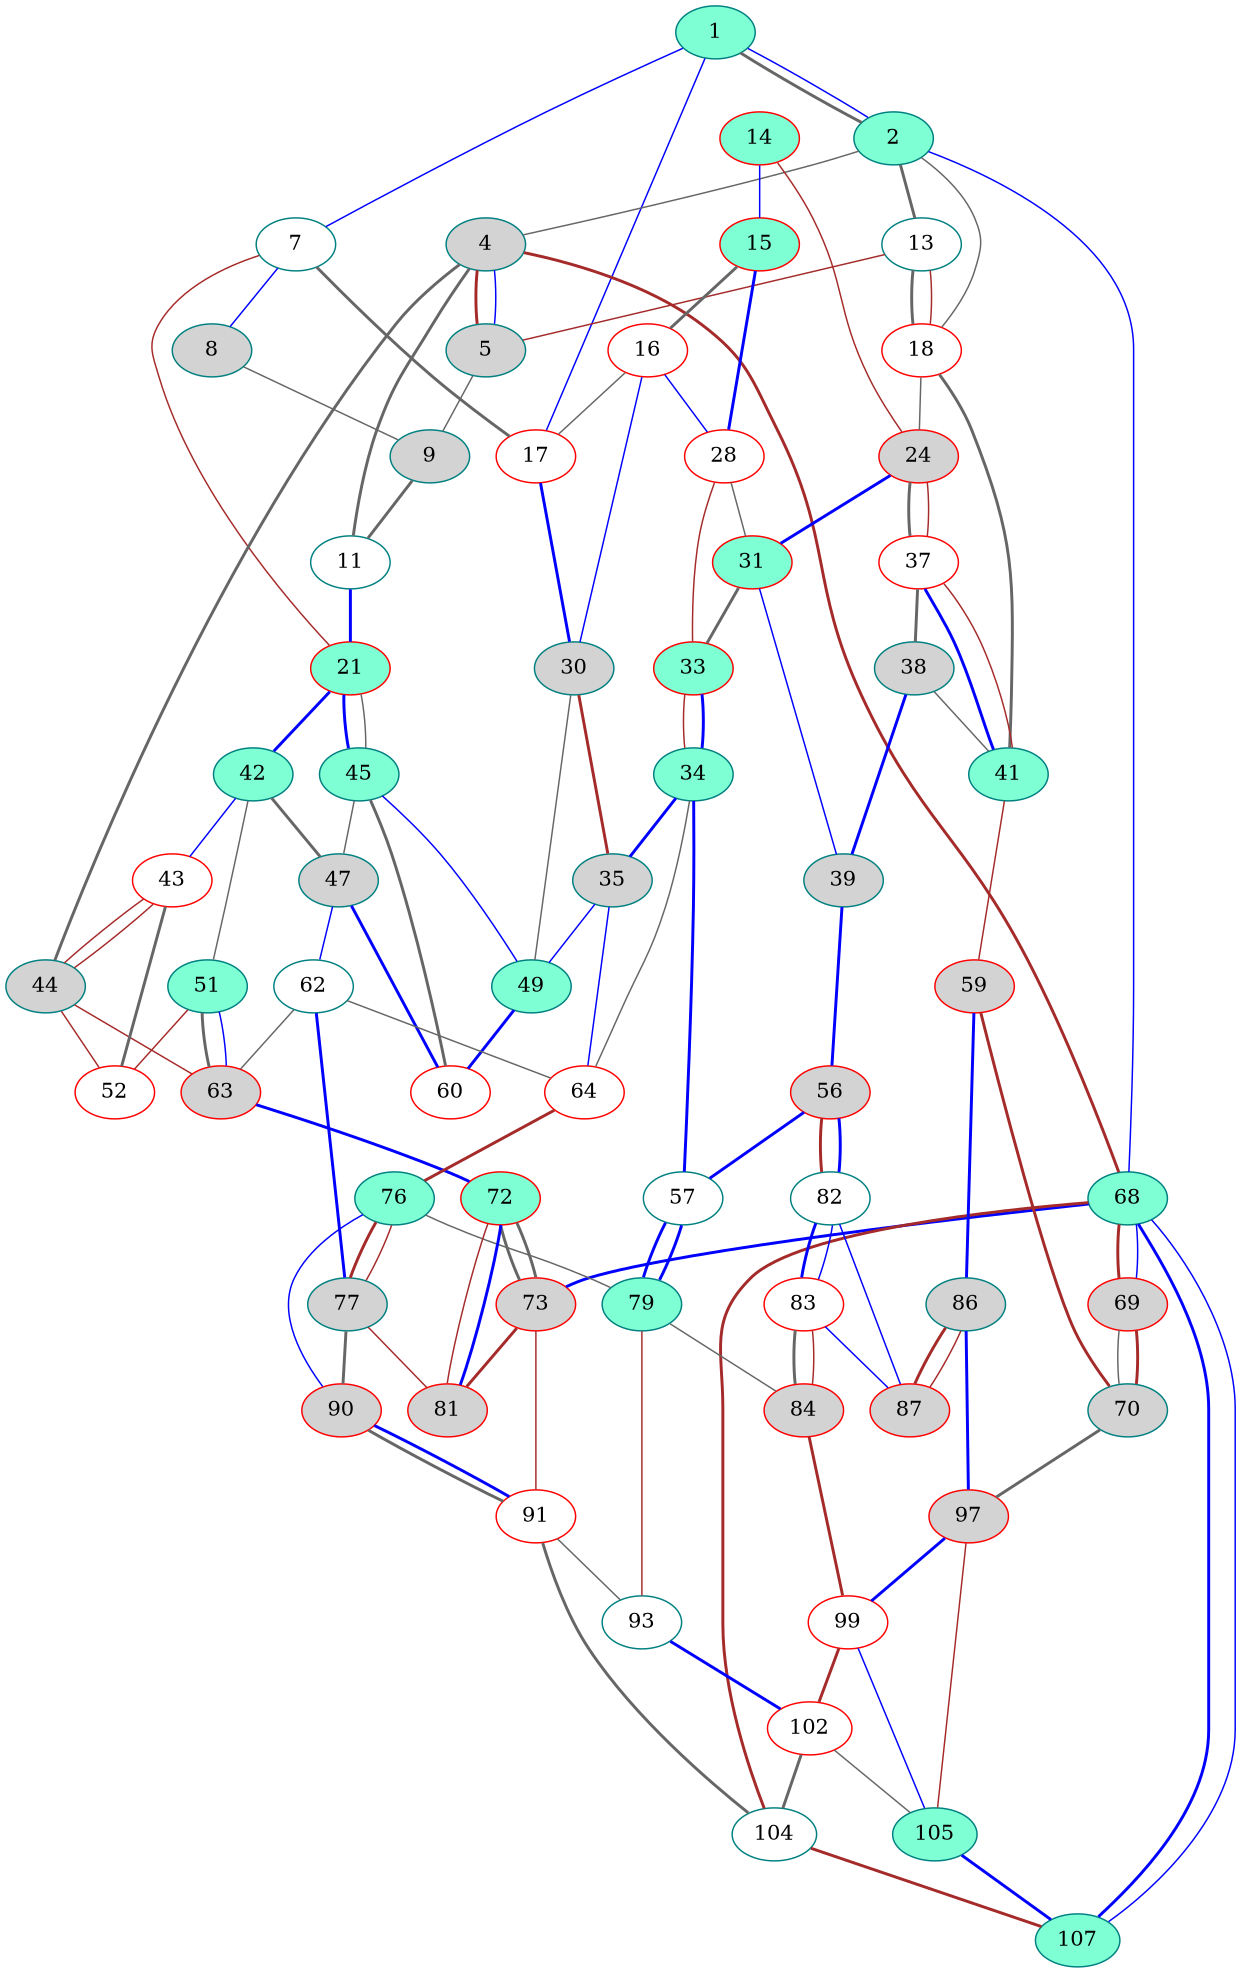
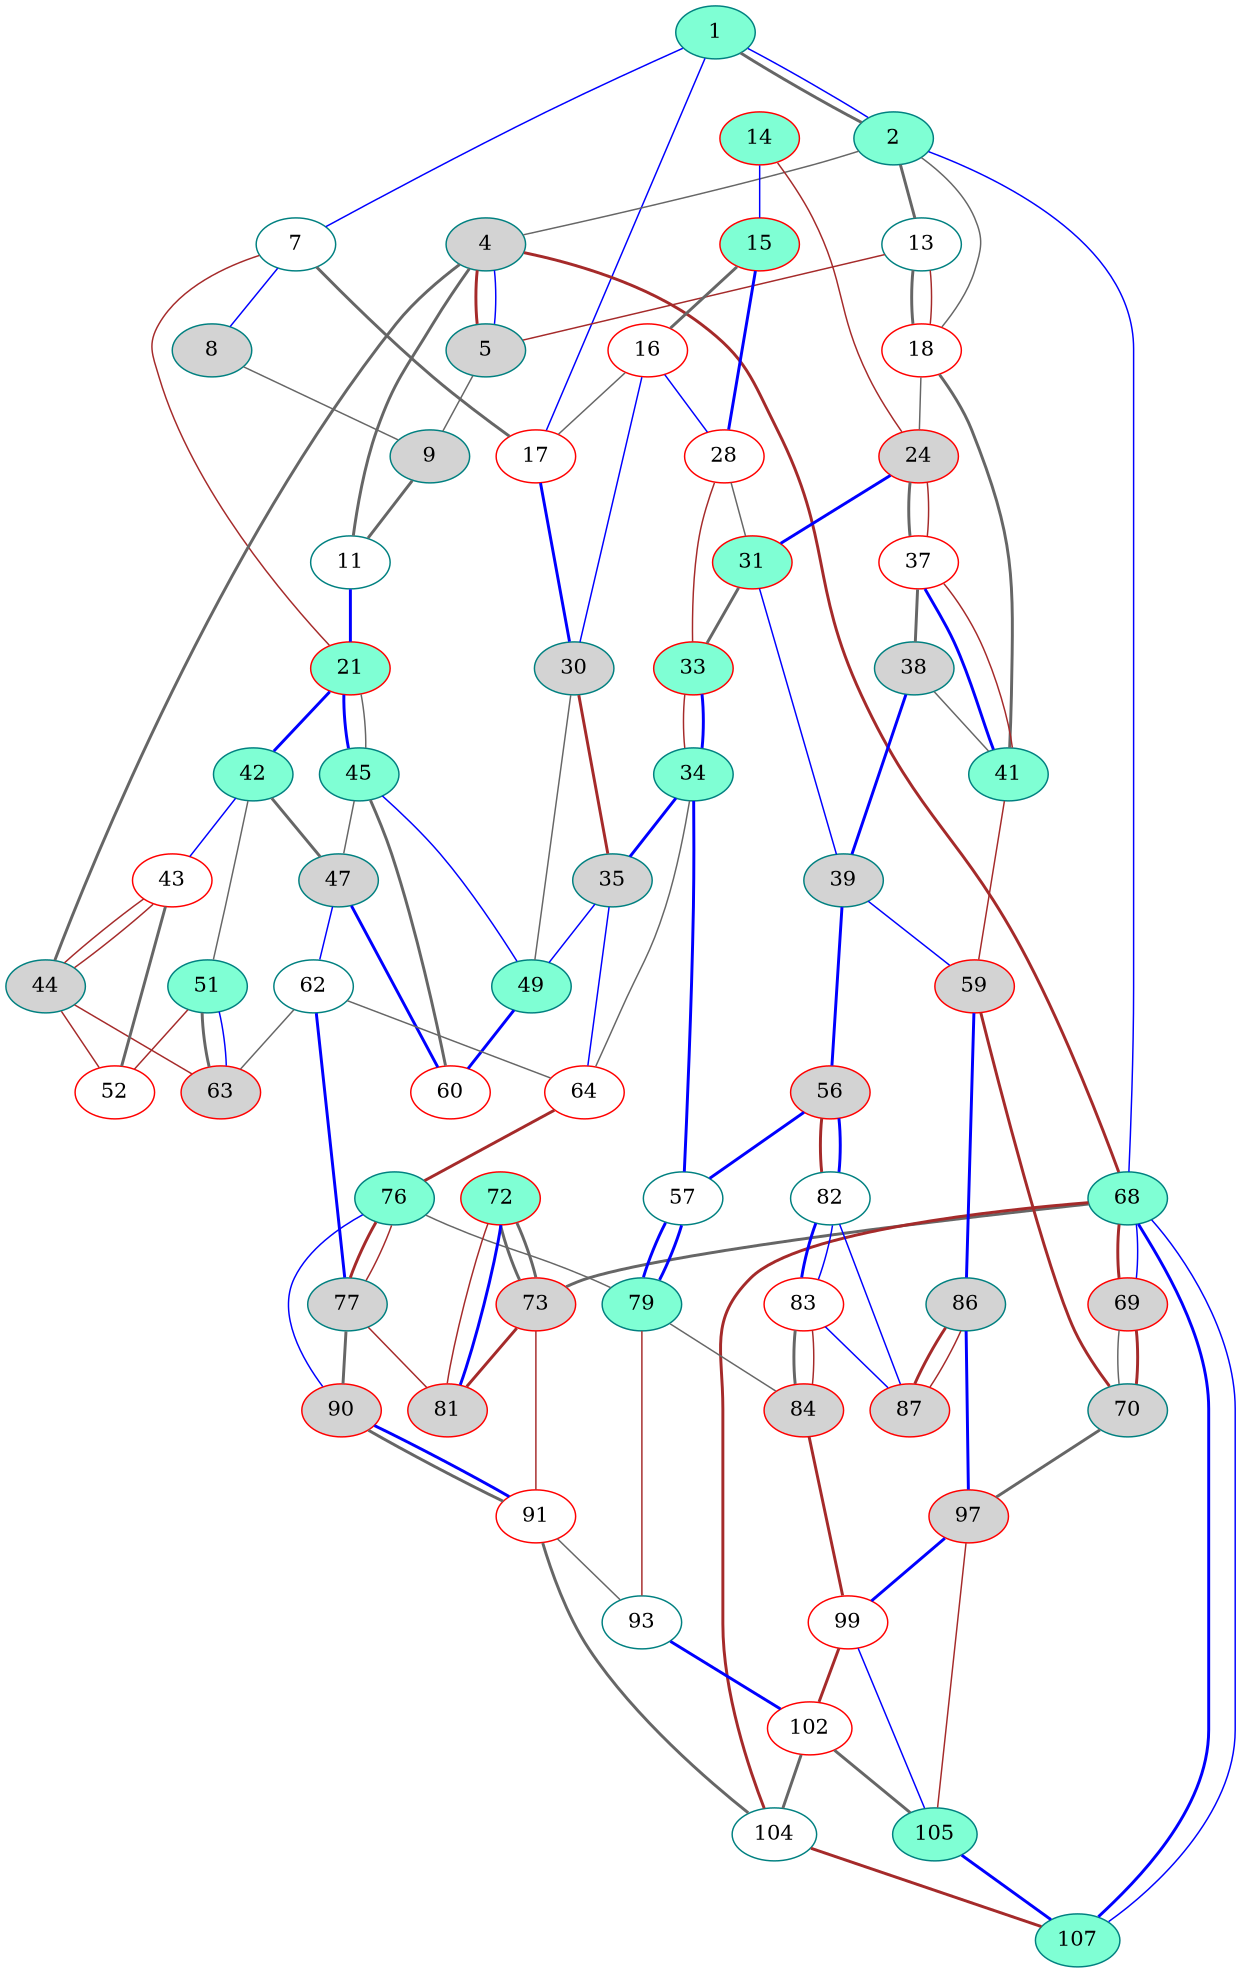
edge "39" -- "59": added
edge "63" -- "72": removed
edge "68" -- "73": color blue -> gray40
edge "102" -- "105": style solid -> bold
